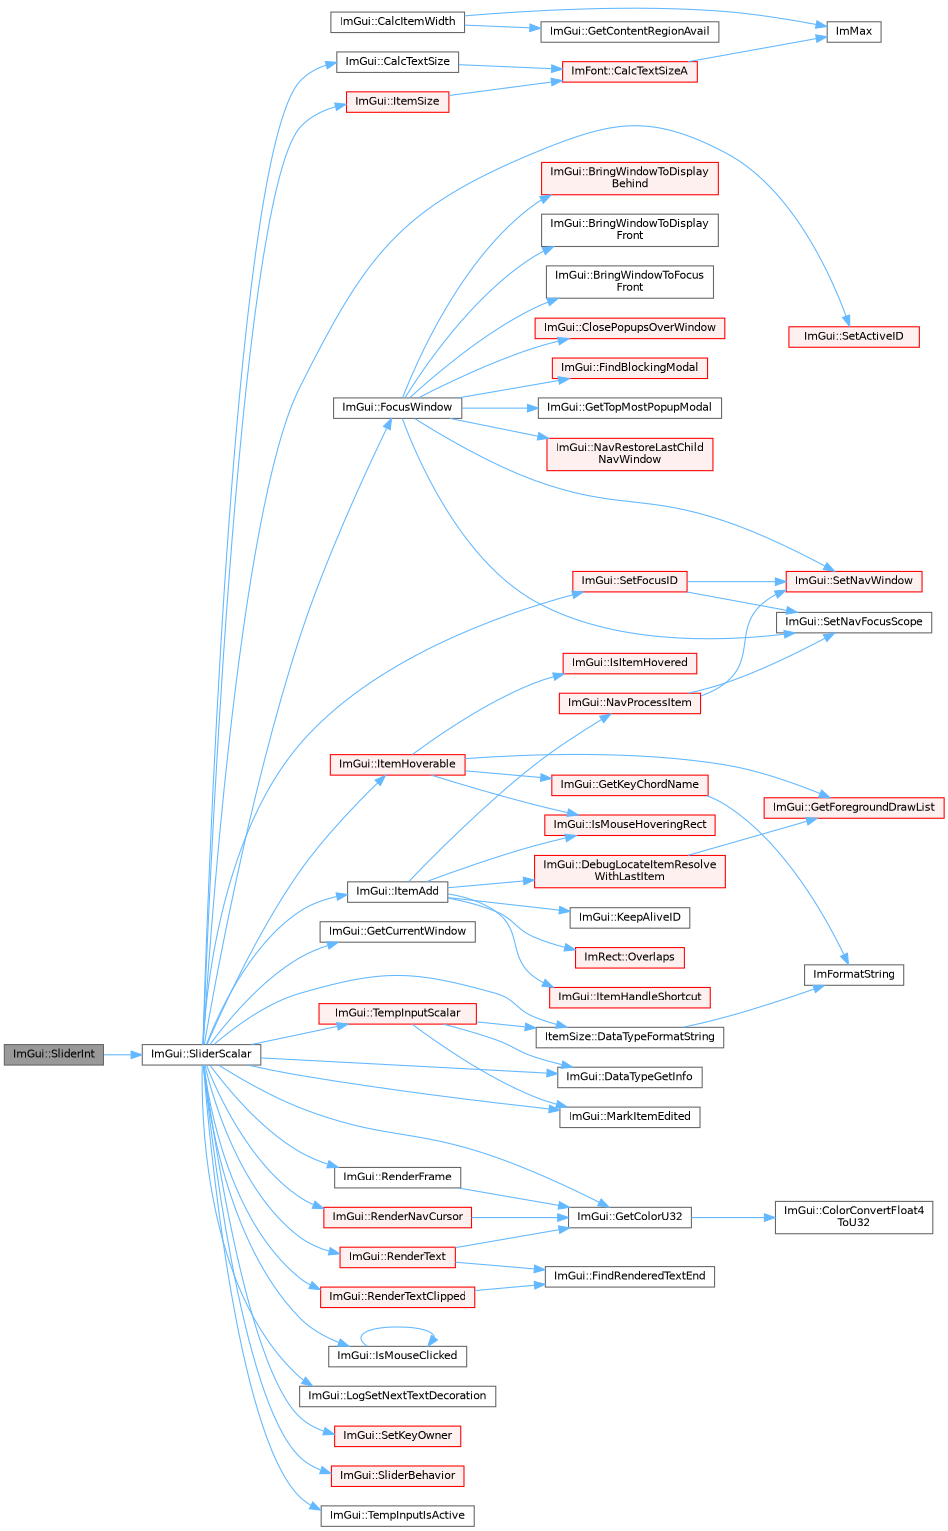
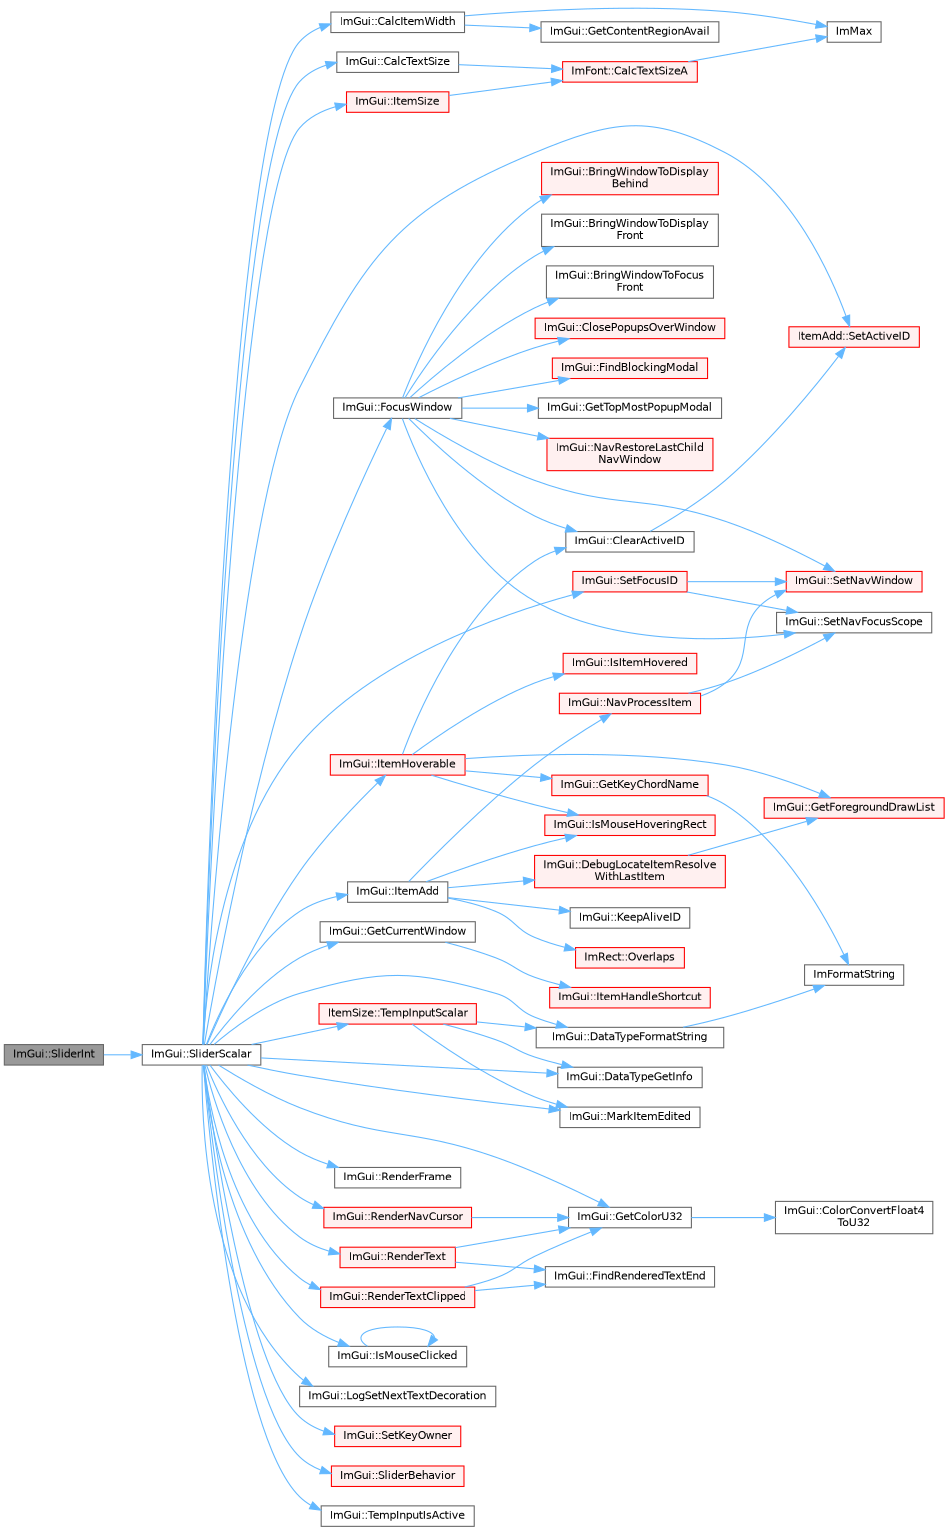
node "ImGui::SetActiveID": label "ImGui::SetActiveID" -> "ItemAdd::SetActiveID"
edge "ImGui::SliderScalar" -> "ImGui::CalcItemWidth": added
node "ImGui::ClearActiveID": added
edge "ImGui::ItemAdd" -> "ImGui::ItemHandleShortcut": now "ImGui::GetCurrentWindow" -> "ImGui::ItemHandleShortcut"
node "ImGui::TempInputScalar": label "ImGui::TempInputScalar" -> "ItemSize::TempInputScalar"
node "ItemSize::DataTypeFormatString": label "ItemSize::DataTypeFormatString" -> "ImGui::DataTypeFormatString"
edge "ImGui::RenderFrame" -> "ImGui::GetColorU32": now "ImGui::RenderTextClipped" -> "ImGui::GetColorU32"
